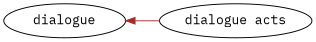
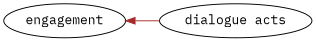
node "dialogue": label "dialogue" -> "engagement"
